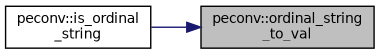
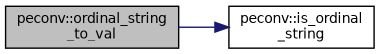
edge "peconv::is_ordinal _string" -> "peconv::ordinal_string _to_val": reversed
